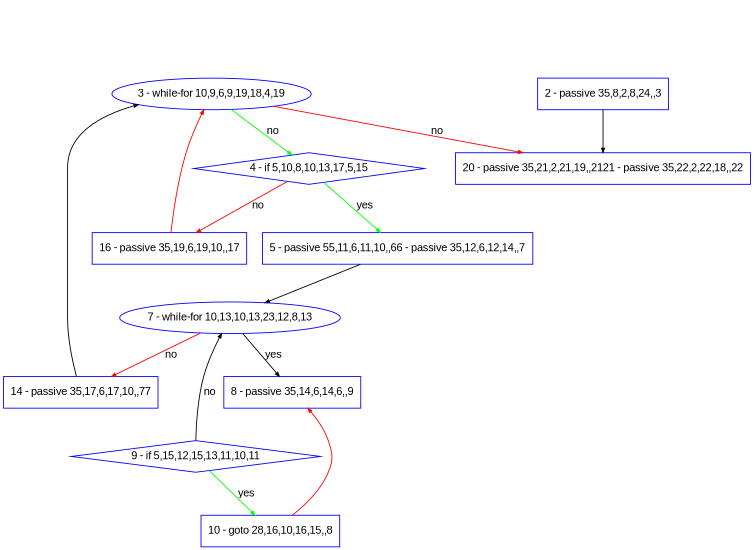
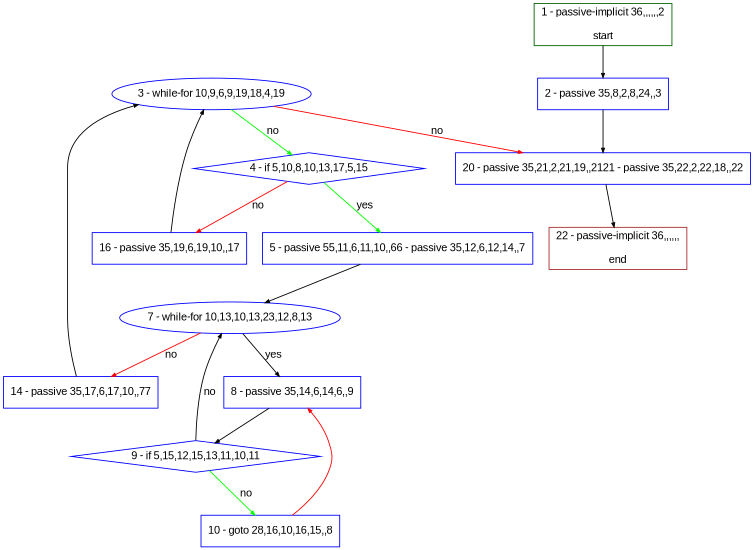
node "1 - passive-implicit 36,,,,,,2 start": added
edge "16 - passive 35,19,6,19,10,,17" -> "3 - while-for 10,9,6,9,19,18,4,19": color #ff0000 -> #000000
node "22 - passive-implicit 36,,,,,, end": added
edge "8 - passive 35,14,6,14,6,,9" -> "9 - if 5,15,12,15,13,11,10,11": added
edge "9 - if 5,15,12,15,13,11,10,11" -> "10 - goto 28,16,10,16,15,,8": label "yes" -> "no"
